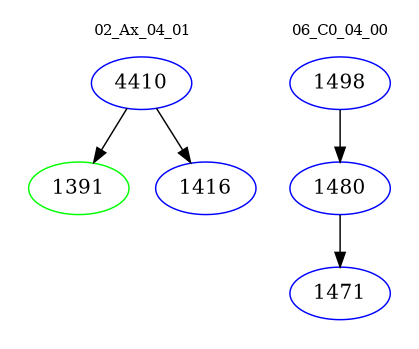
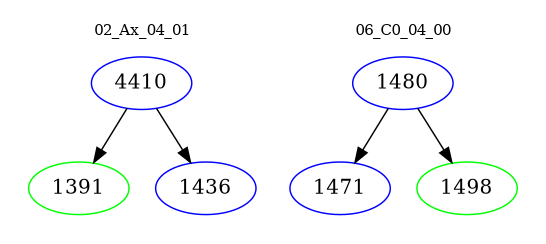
node "1498": color blue -> green
edge "1498" -> "1480": reversed
node "1416": label "1416" -> "1436"
